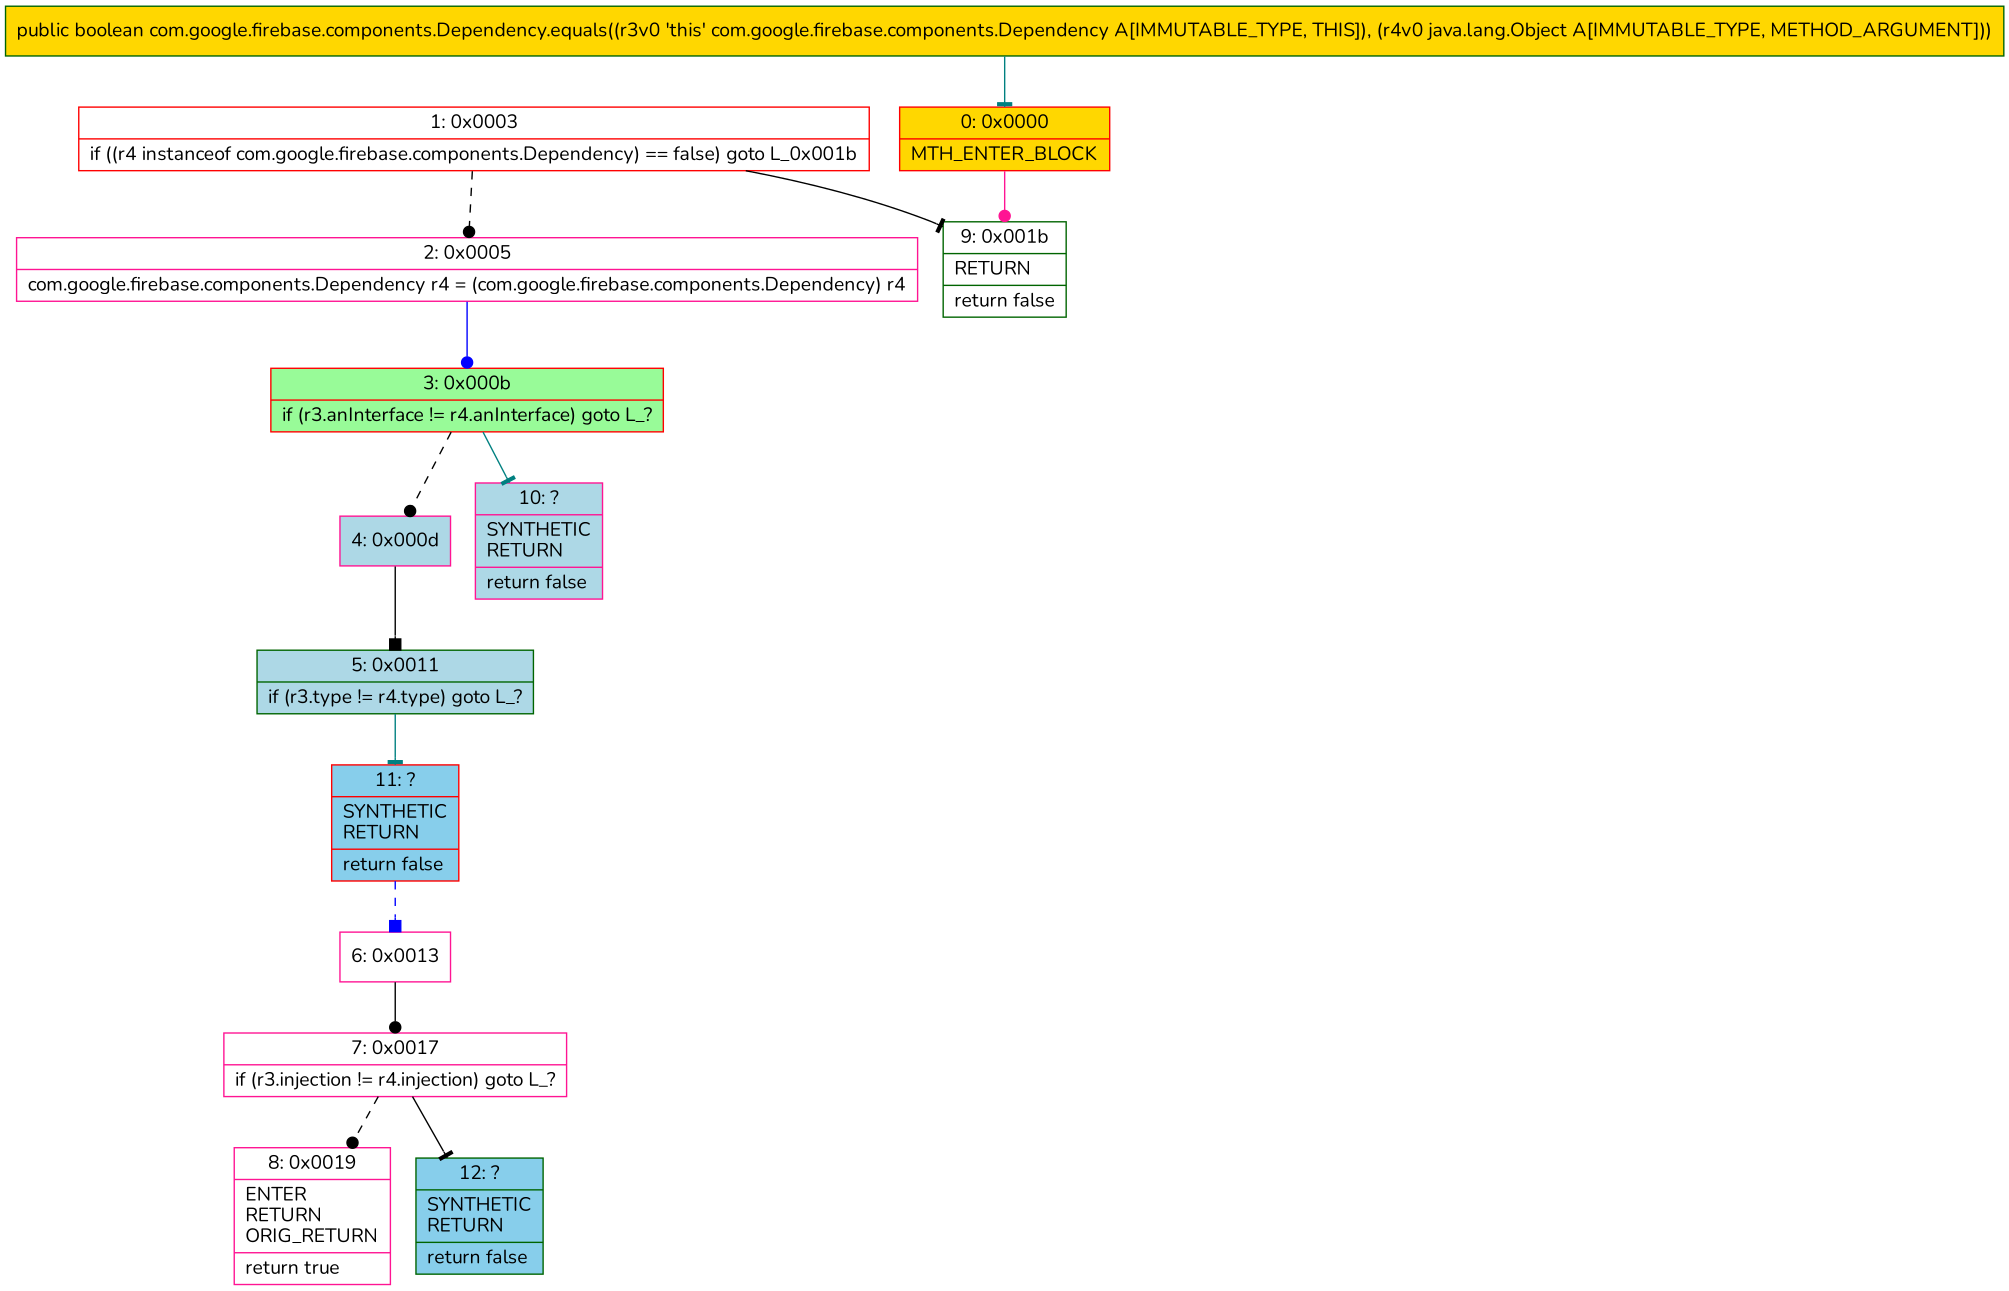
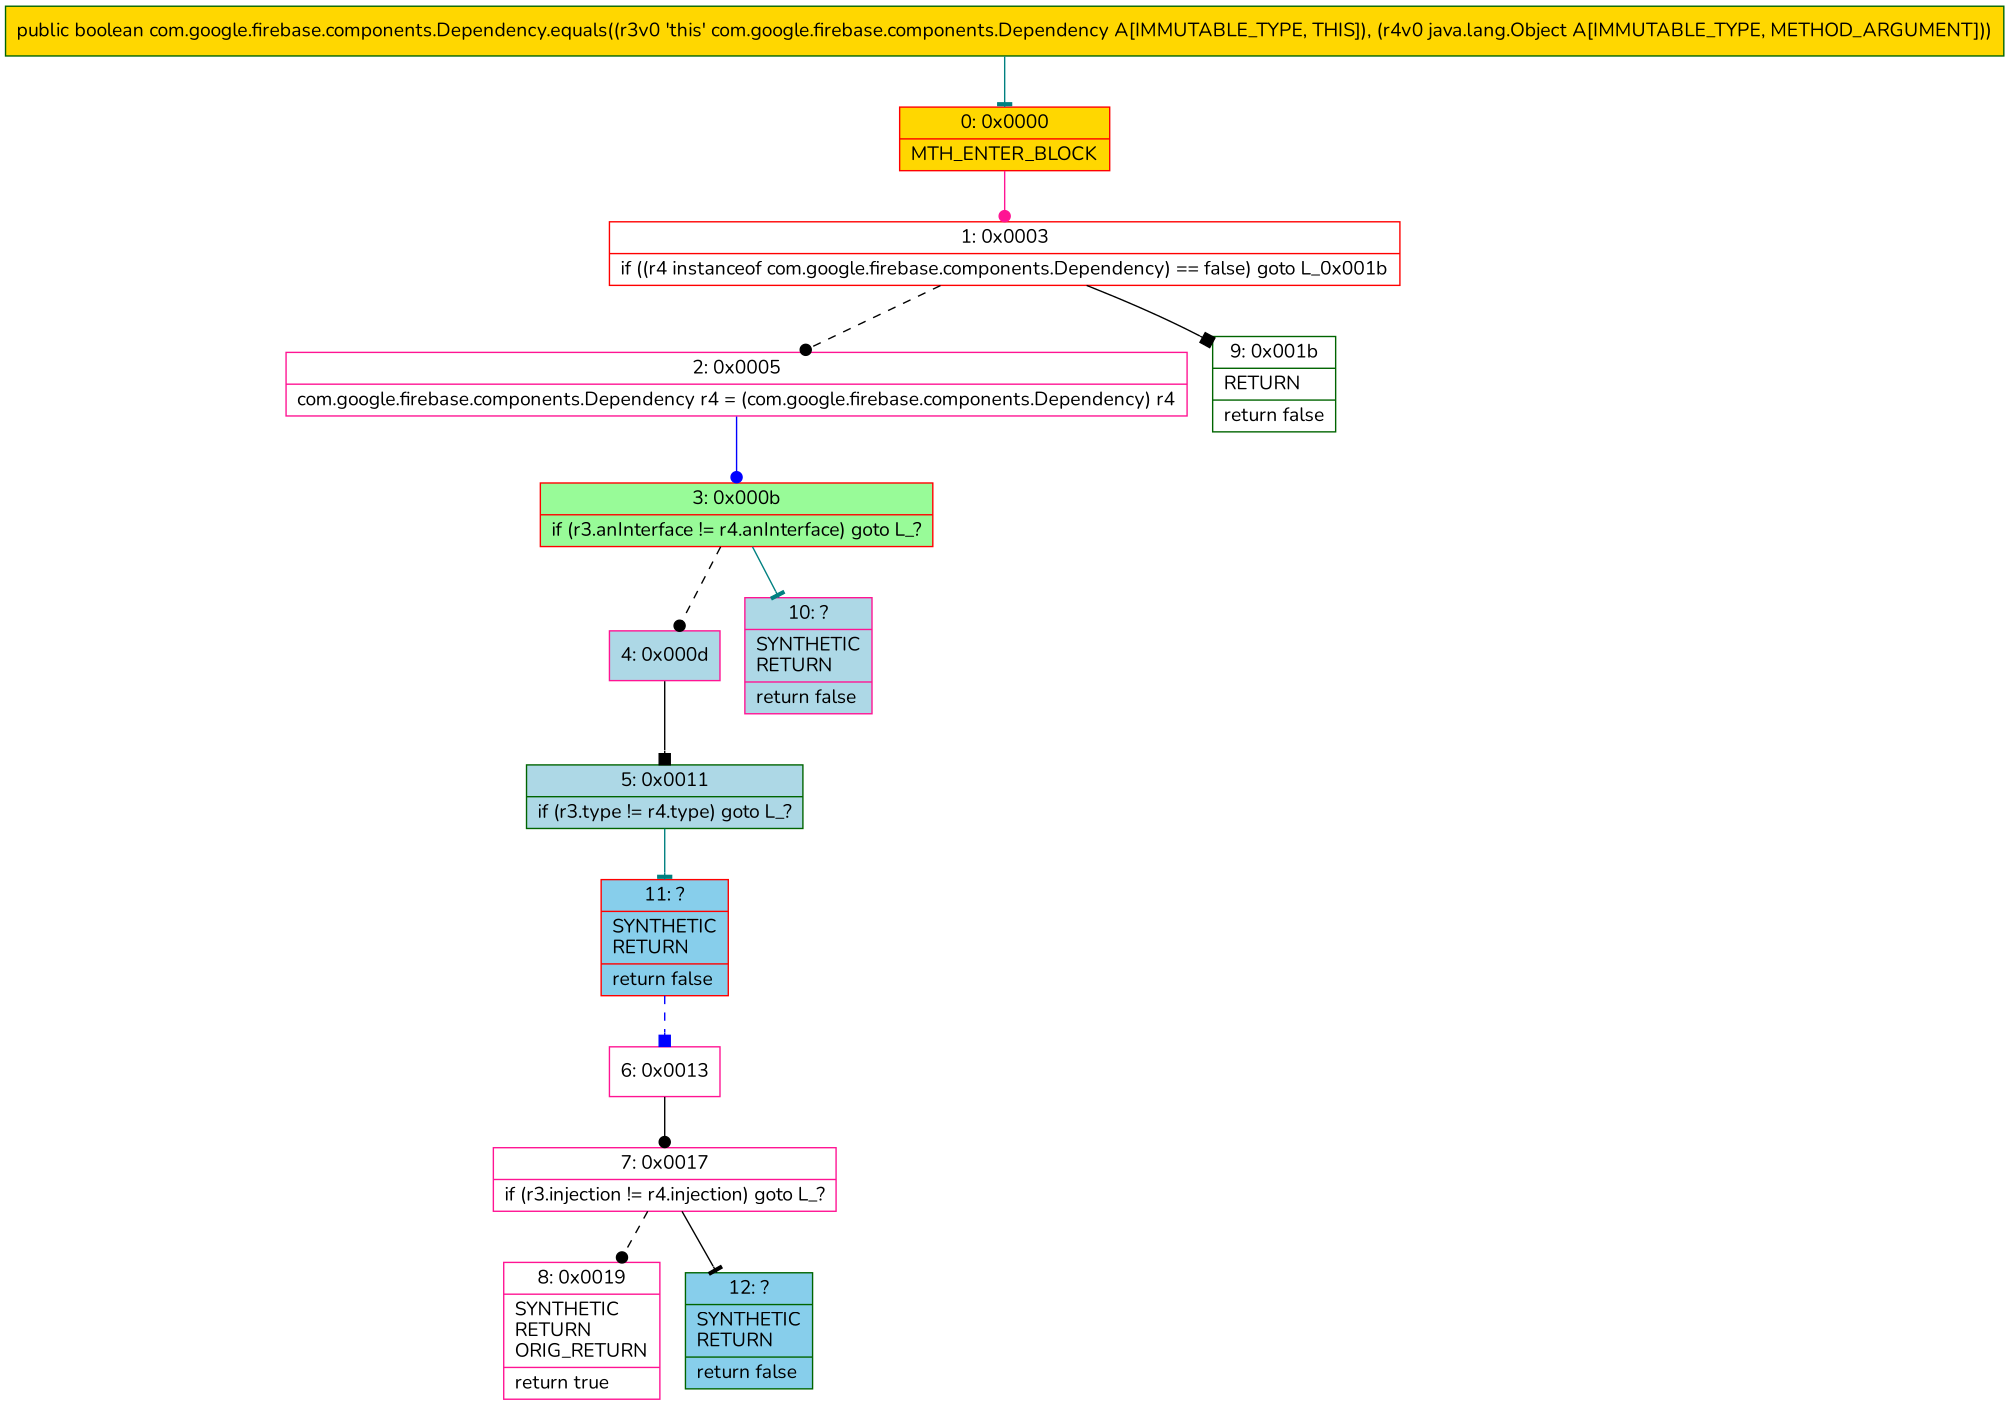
edge "0: 0x0000" -> "9: 0x001b": now "0: 0x0000" -> "1: 0x0003"
edge "1: 0x0003" -> "9: 0x001b": arrowhead tee -> box
node "8: 0x0019": text "ENTER" -> "SYNTHETIC"
